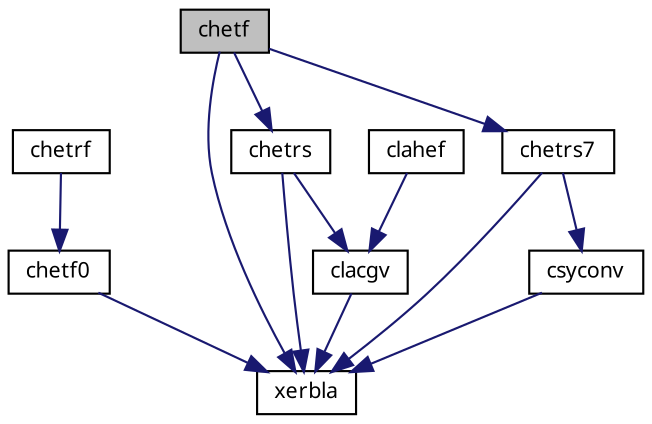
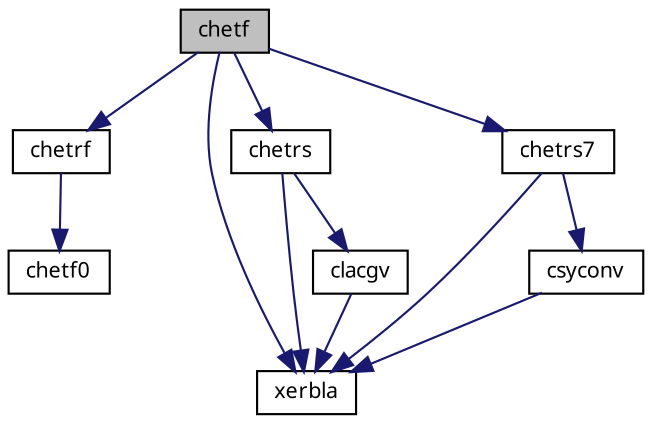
edge "chetf" -> "chetrf": added
node "clahef": removed
edge "chetf0" -> "xerbla": removed
